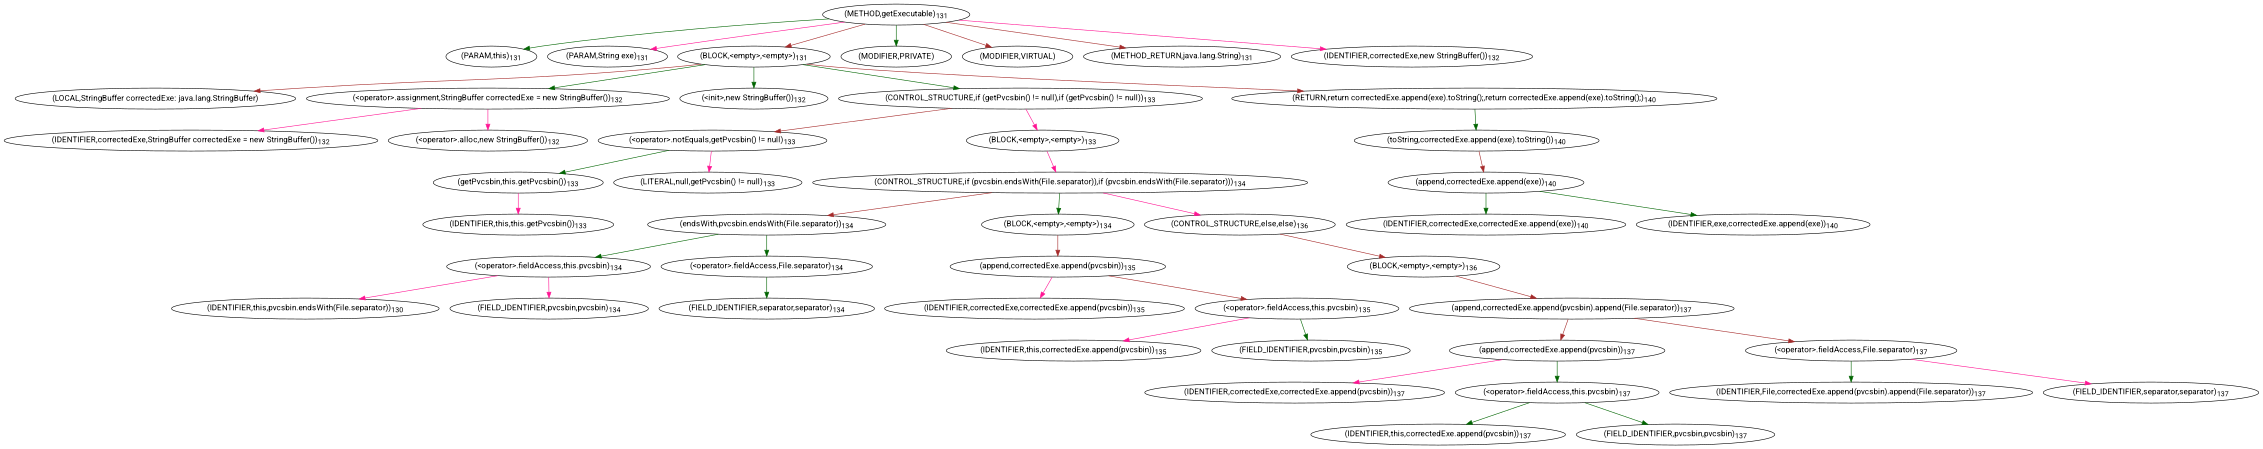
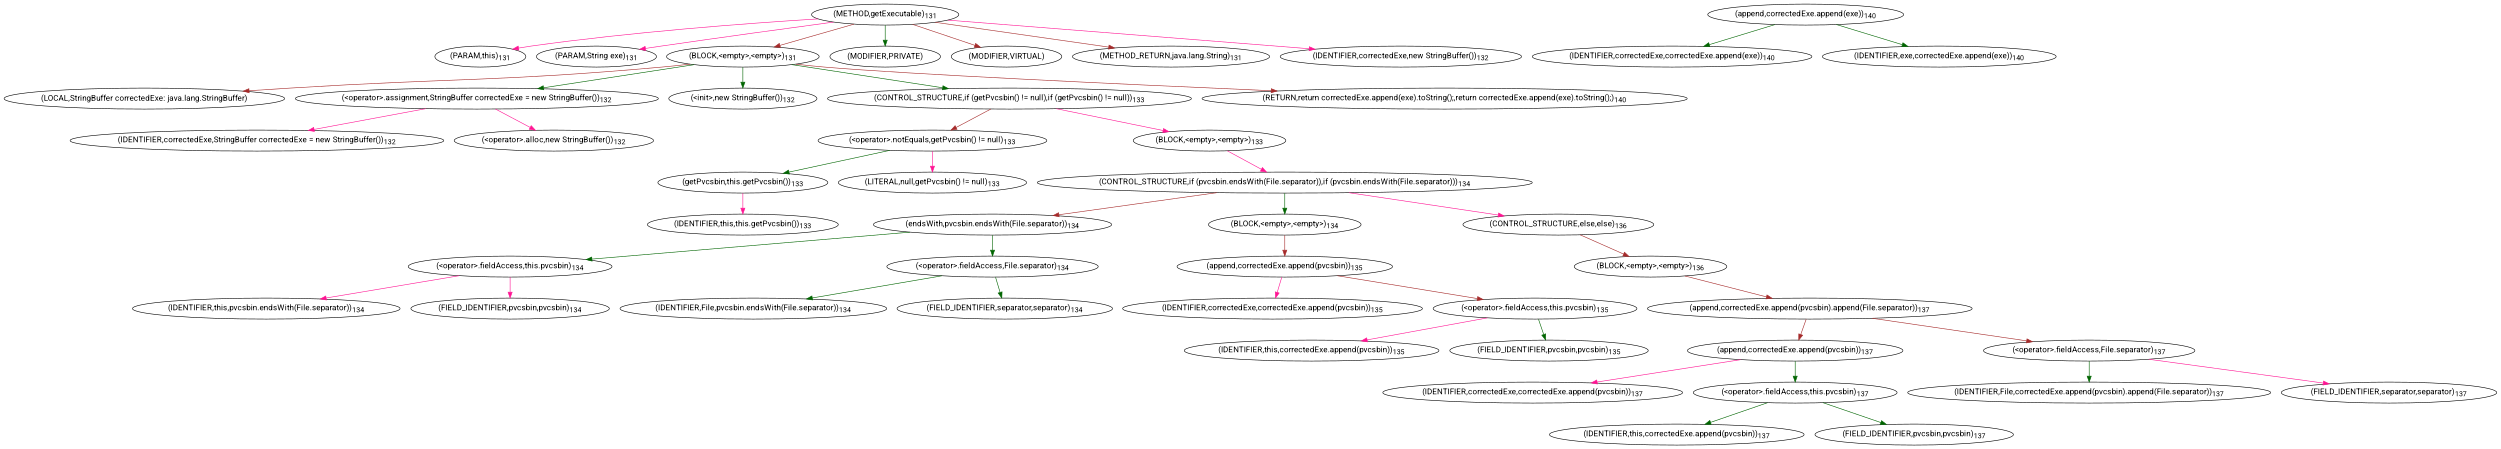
edge "(METHOD,getExecutable)" -> "(PARAM,this)": color darkgreen -> deeppink
node "(toString,correctedExe.append(exe).toString())": removed
node "(IDENTIFIER,this,pvcsbin.endsWith(File.separator))": text "130" -> "134"
node "(IDENTIFIER,File,pvcsbin.endsWith(File.separator))": added
